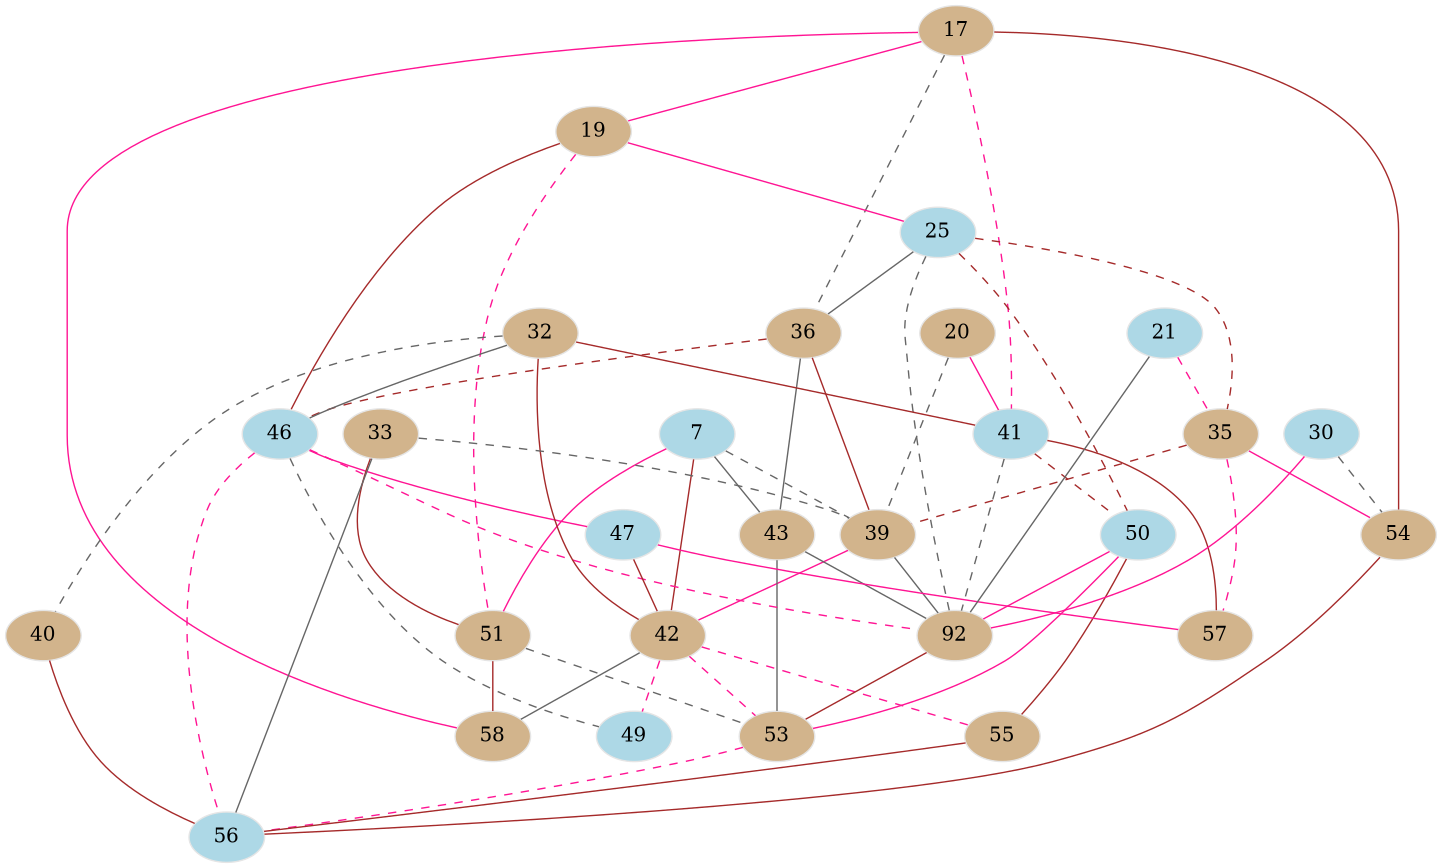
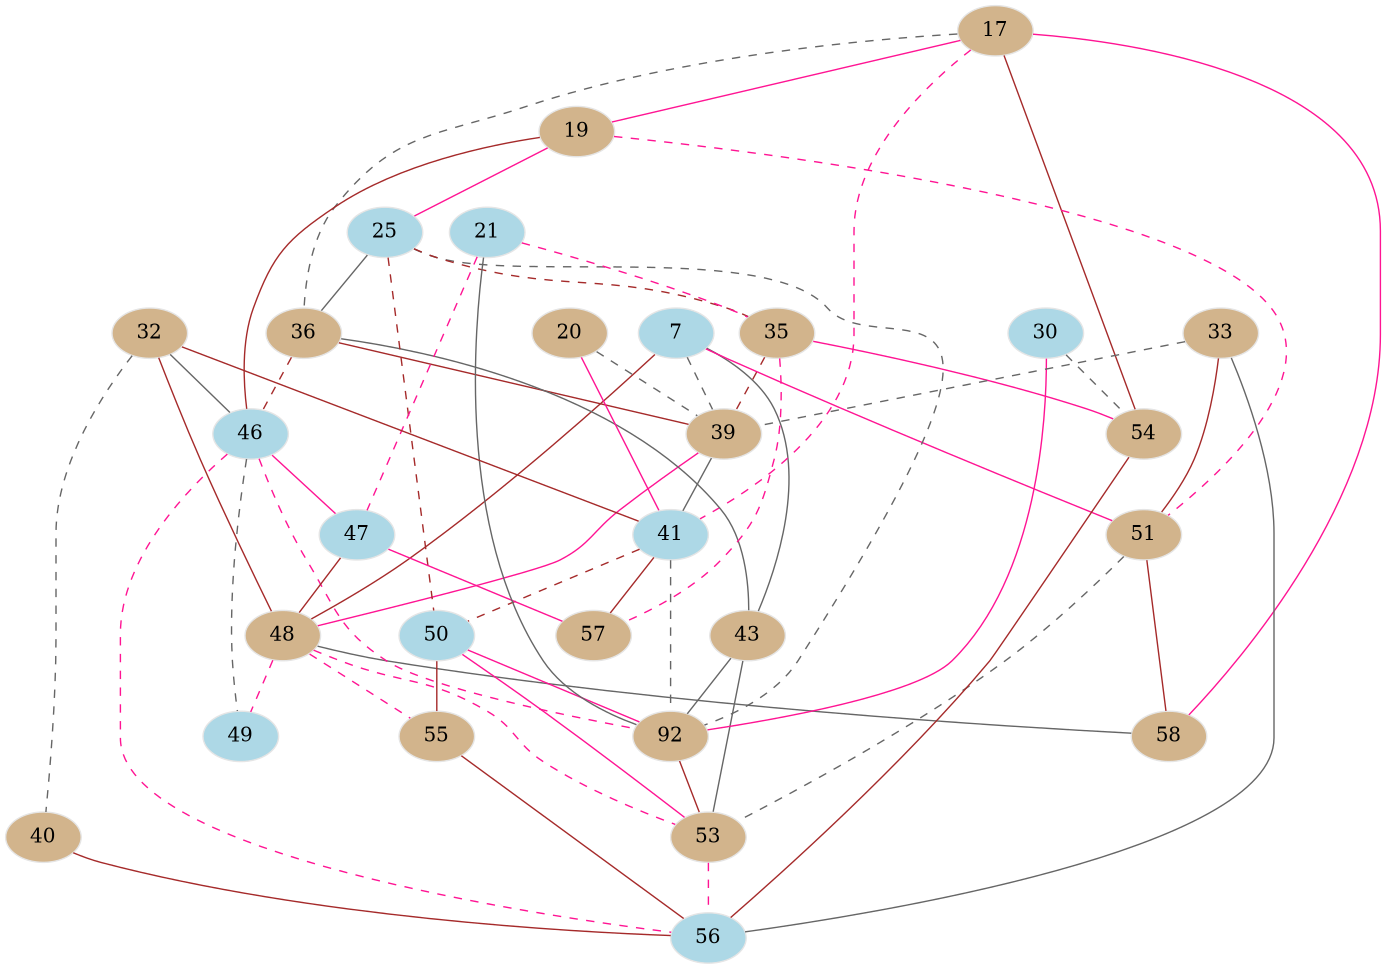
edge "21" -- "47": added
edge "39" -- "92": now "39" -- "41"
node "42": label "42" -> "48"
